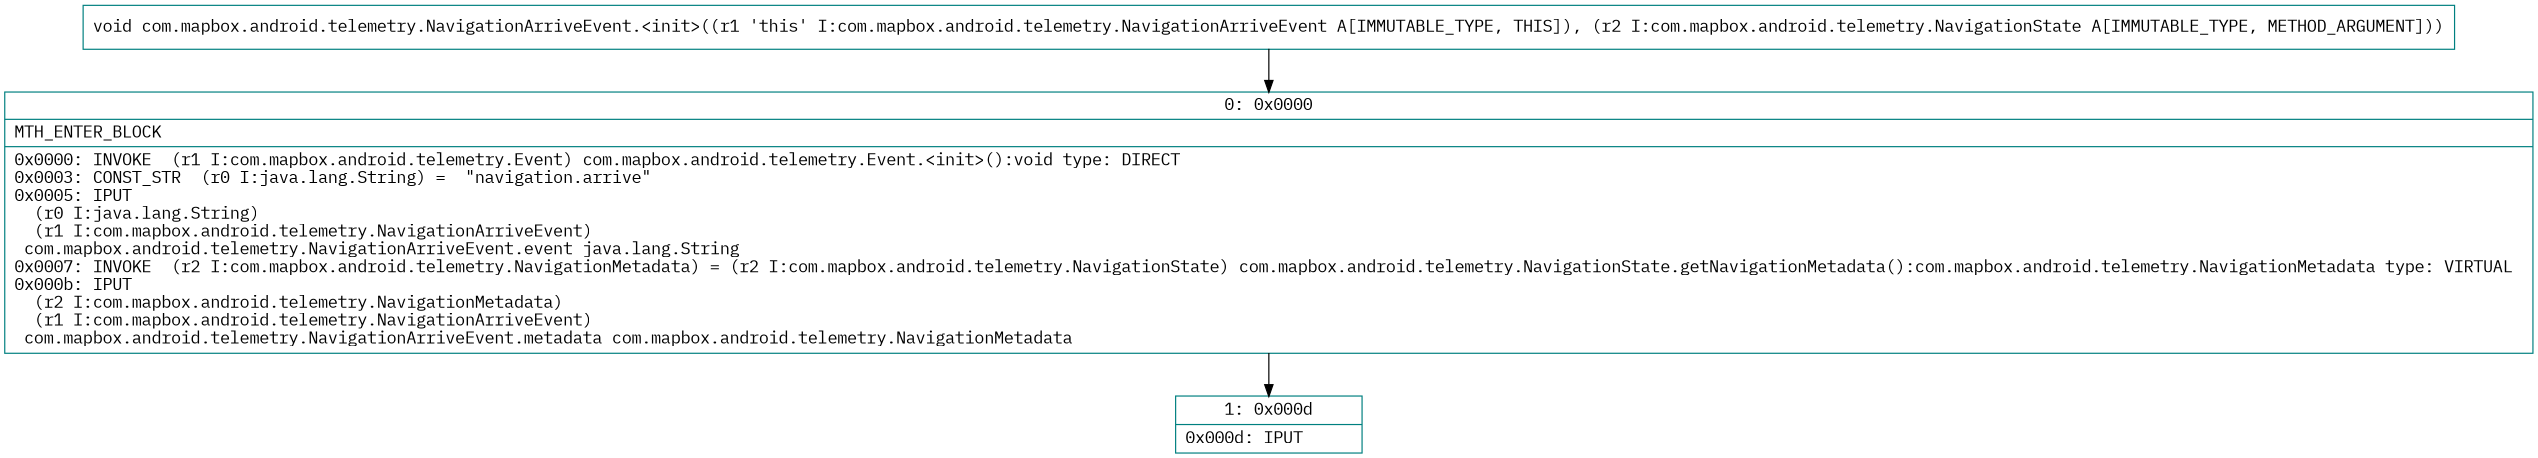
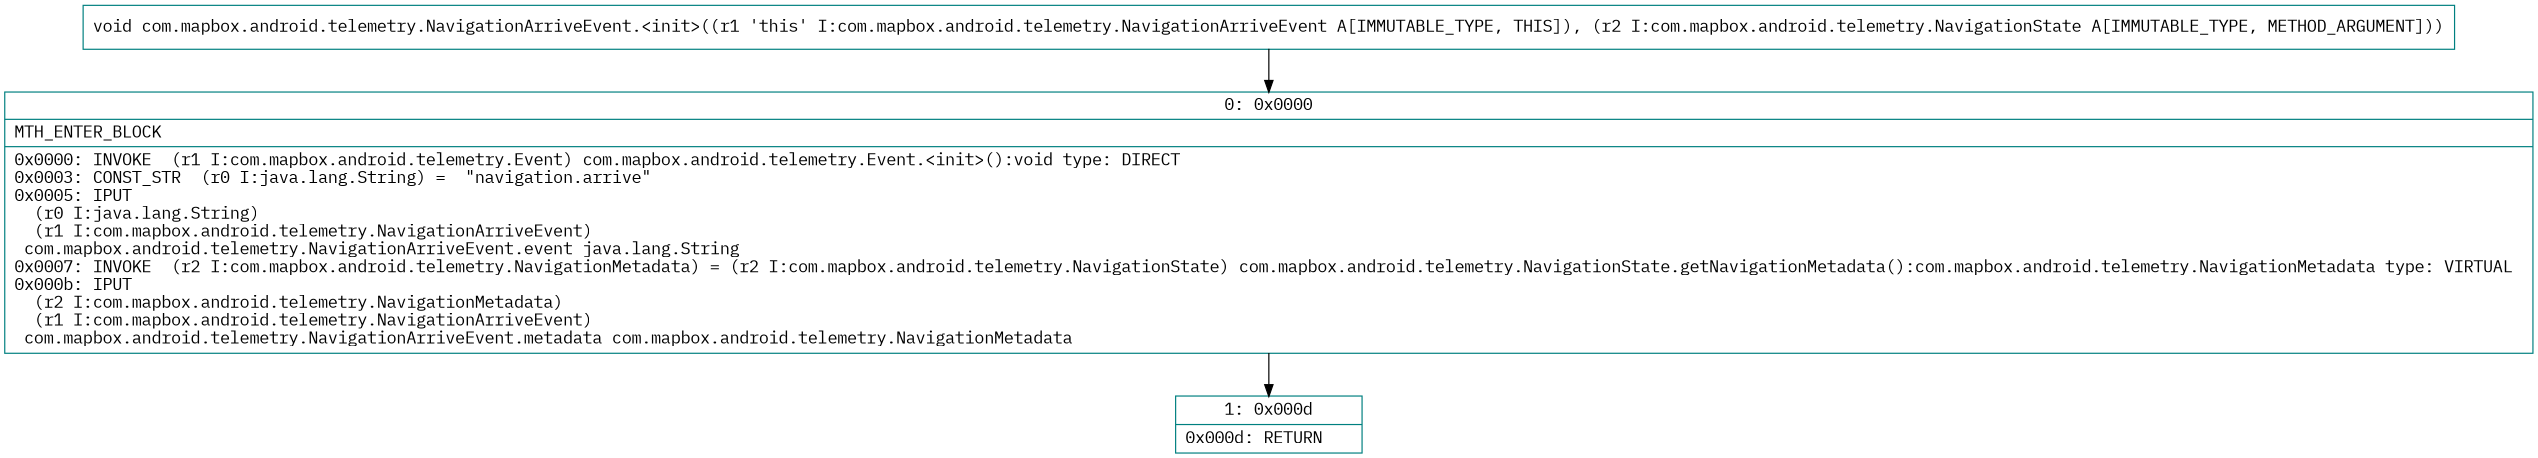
node "1: 0x000d": text "0x000d: IPUT" -> "0x000d: RETURN"
